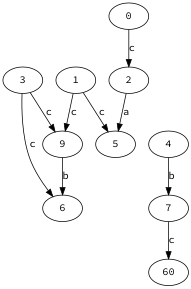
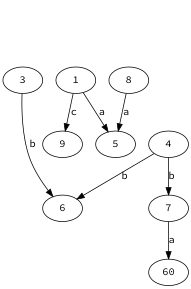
node "0": removed
node "2": label "2" -> "8"
edge "3" -> "9": removed, label "c"
edge "1" -> "5": label "c" -> "a"
edge "3" -> "6": label "c" -> "b"
edge "9" -> "6": now "4" -> "6"
edge "7" -> "60": label "c" -> "a"
